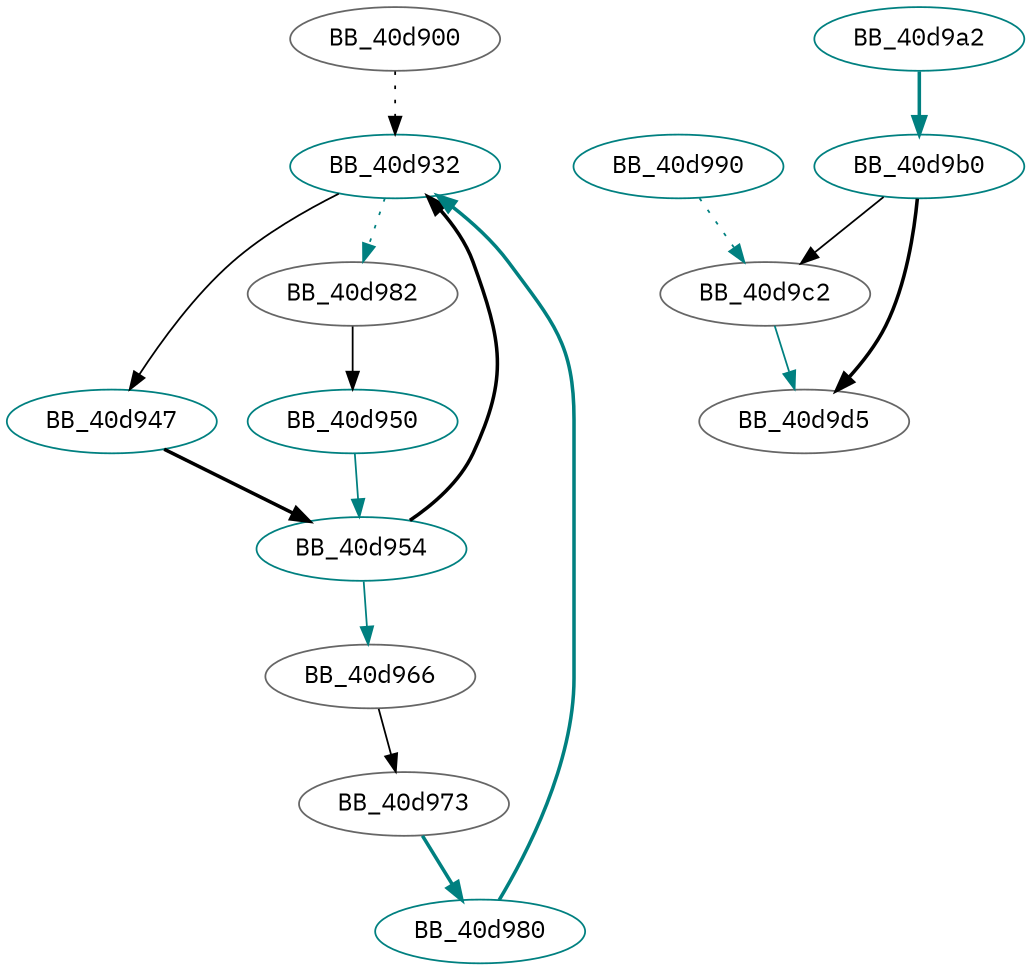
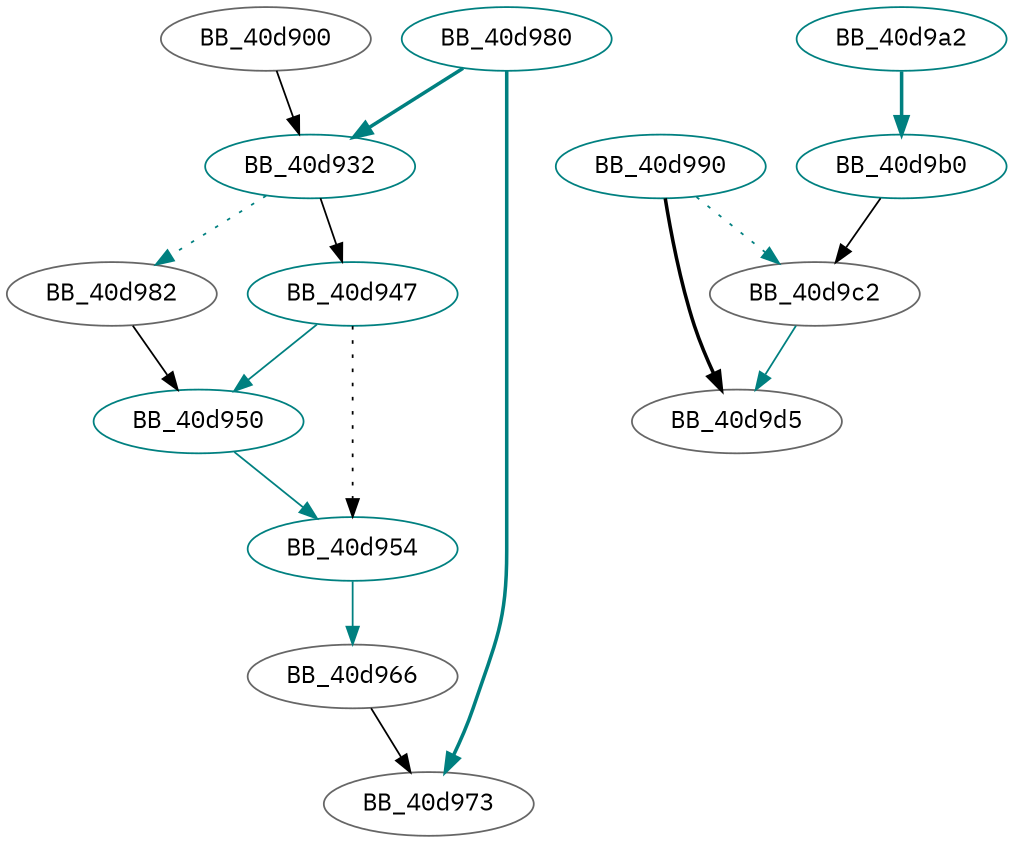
edge "BB_40d900" -> "BB_40d932": style dotted -> solid
edge "BB_40d9b0" -> "BB_40d9d5": now "BB_40d990" -> "BB_40d9d5"
edge "BB_40d947" -> "BB_40d950": added
edge "BB_40d954" -> "BB_40d932": removed
edge "BB_40d947" -> "BB_40d954": style bold -> dotted
edge "BB_40d973" -> "BB_40d980": reversed
